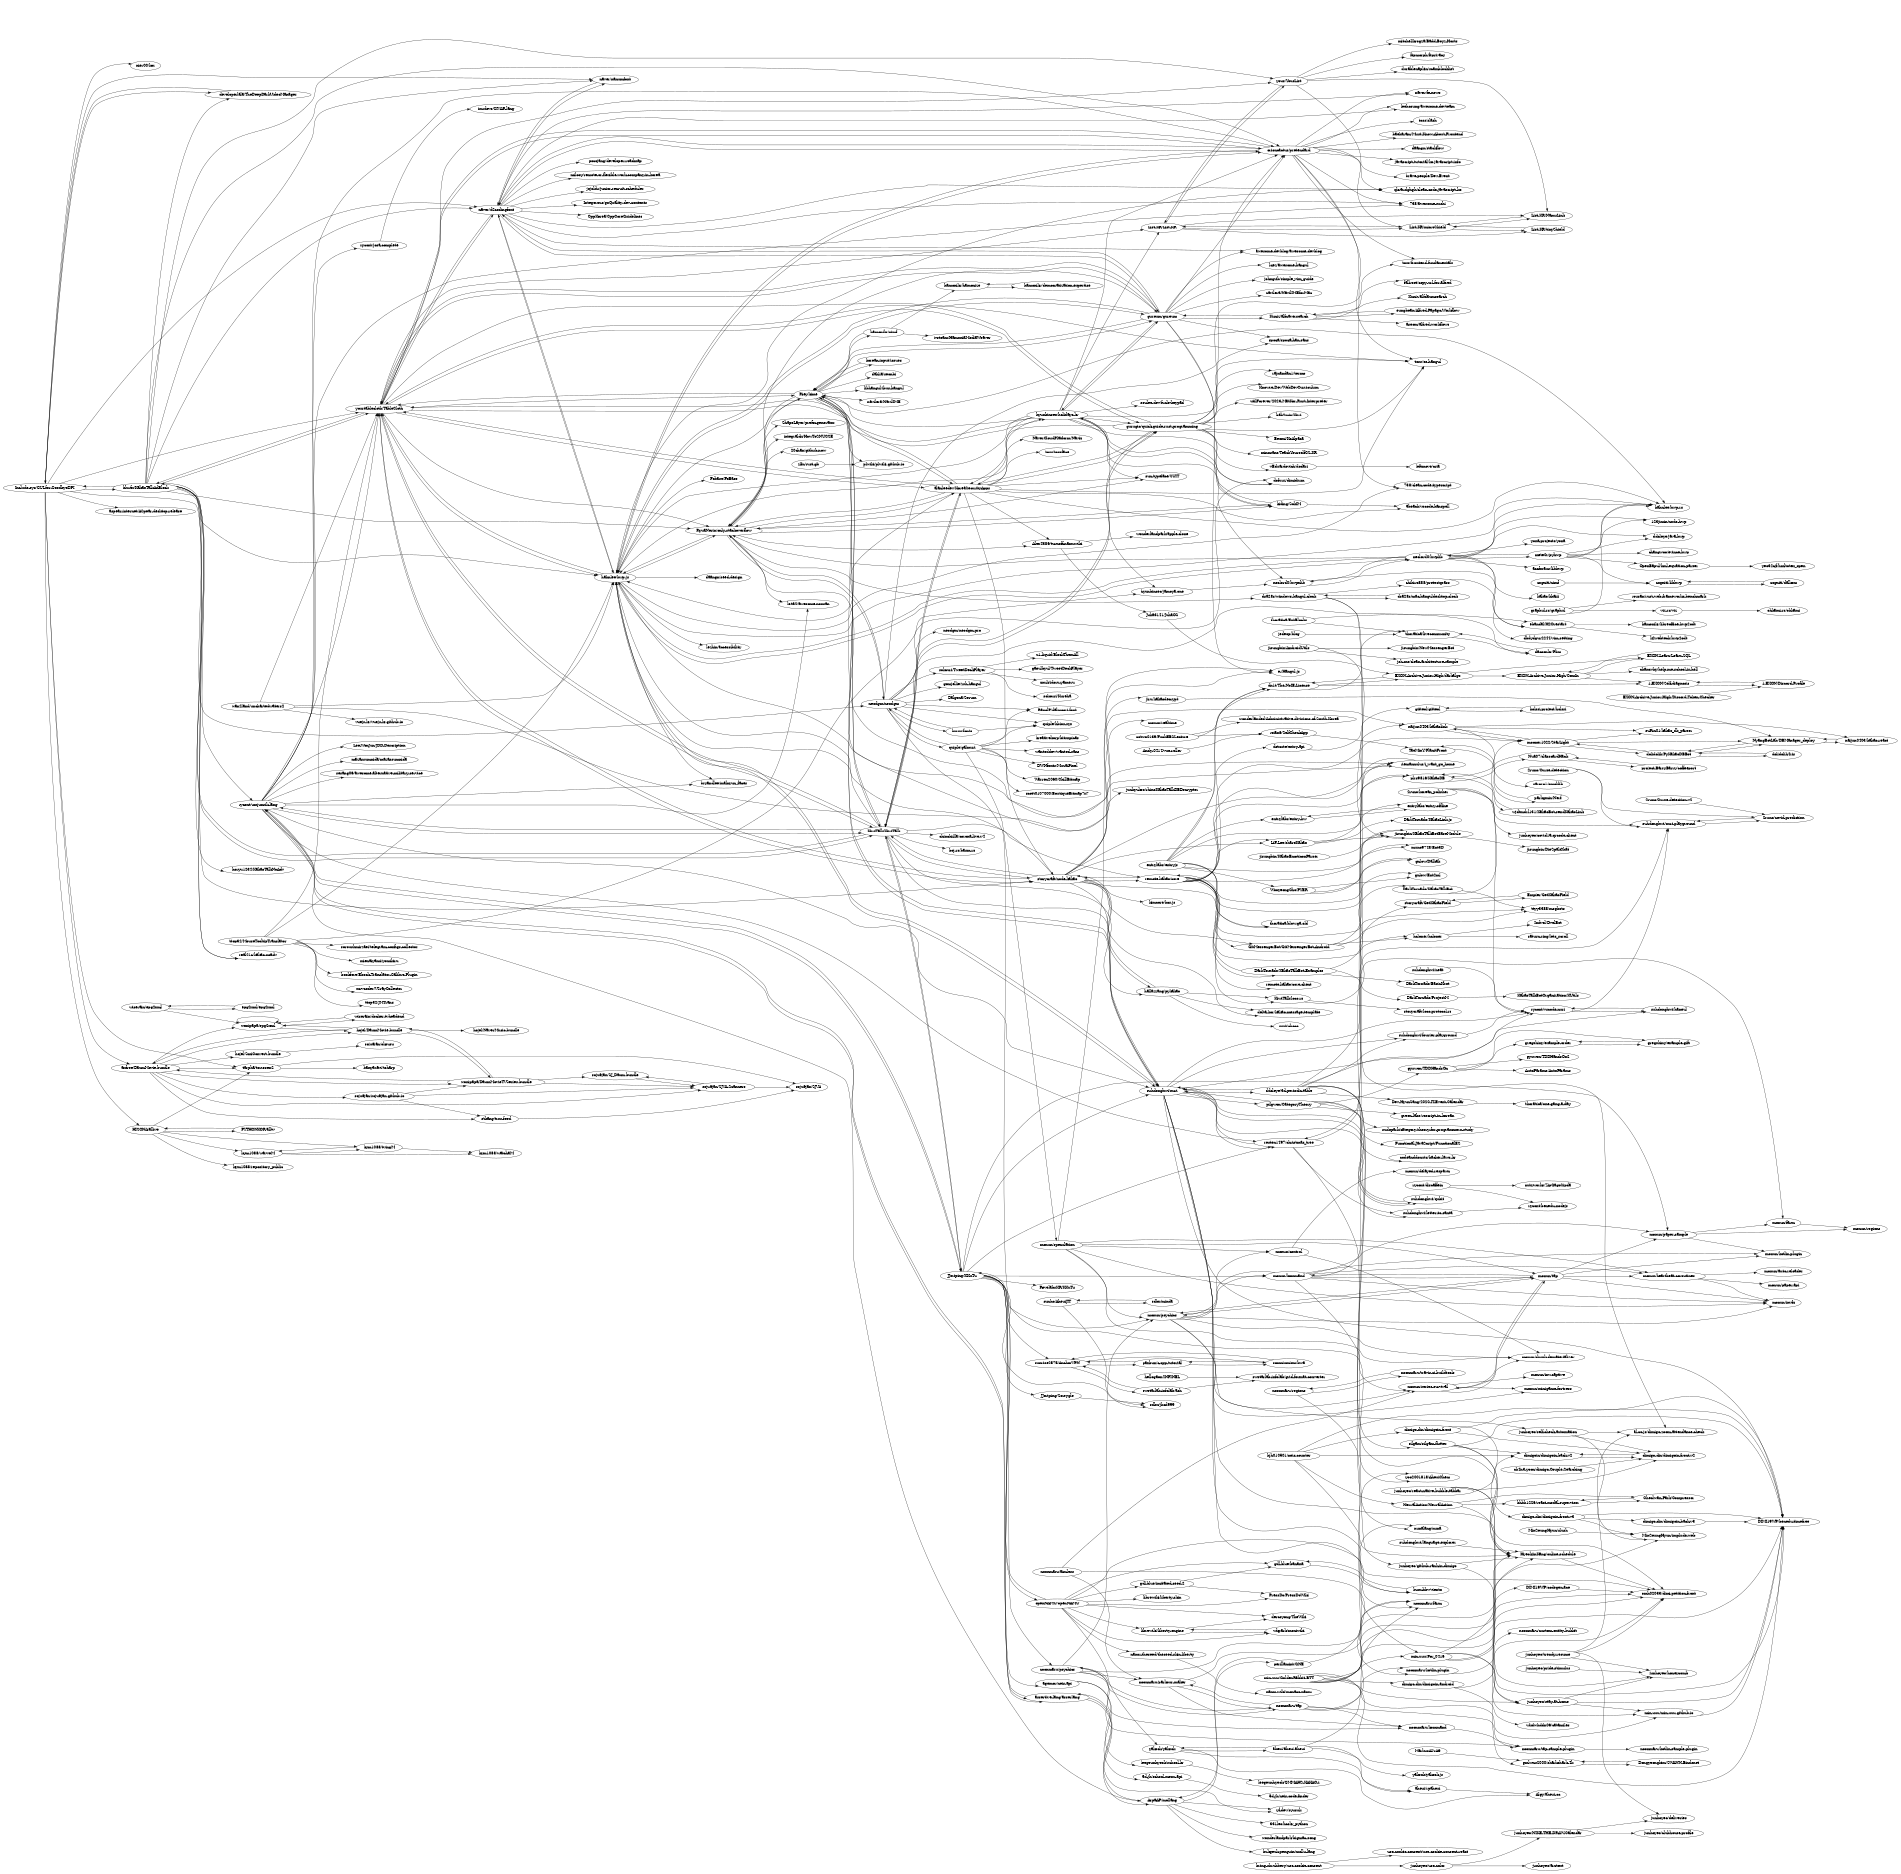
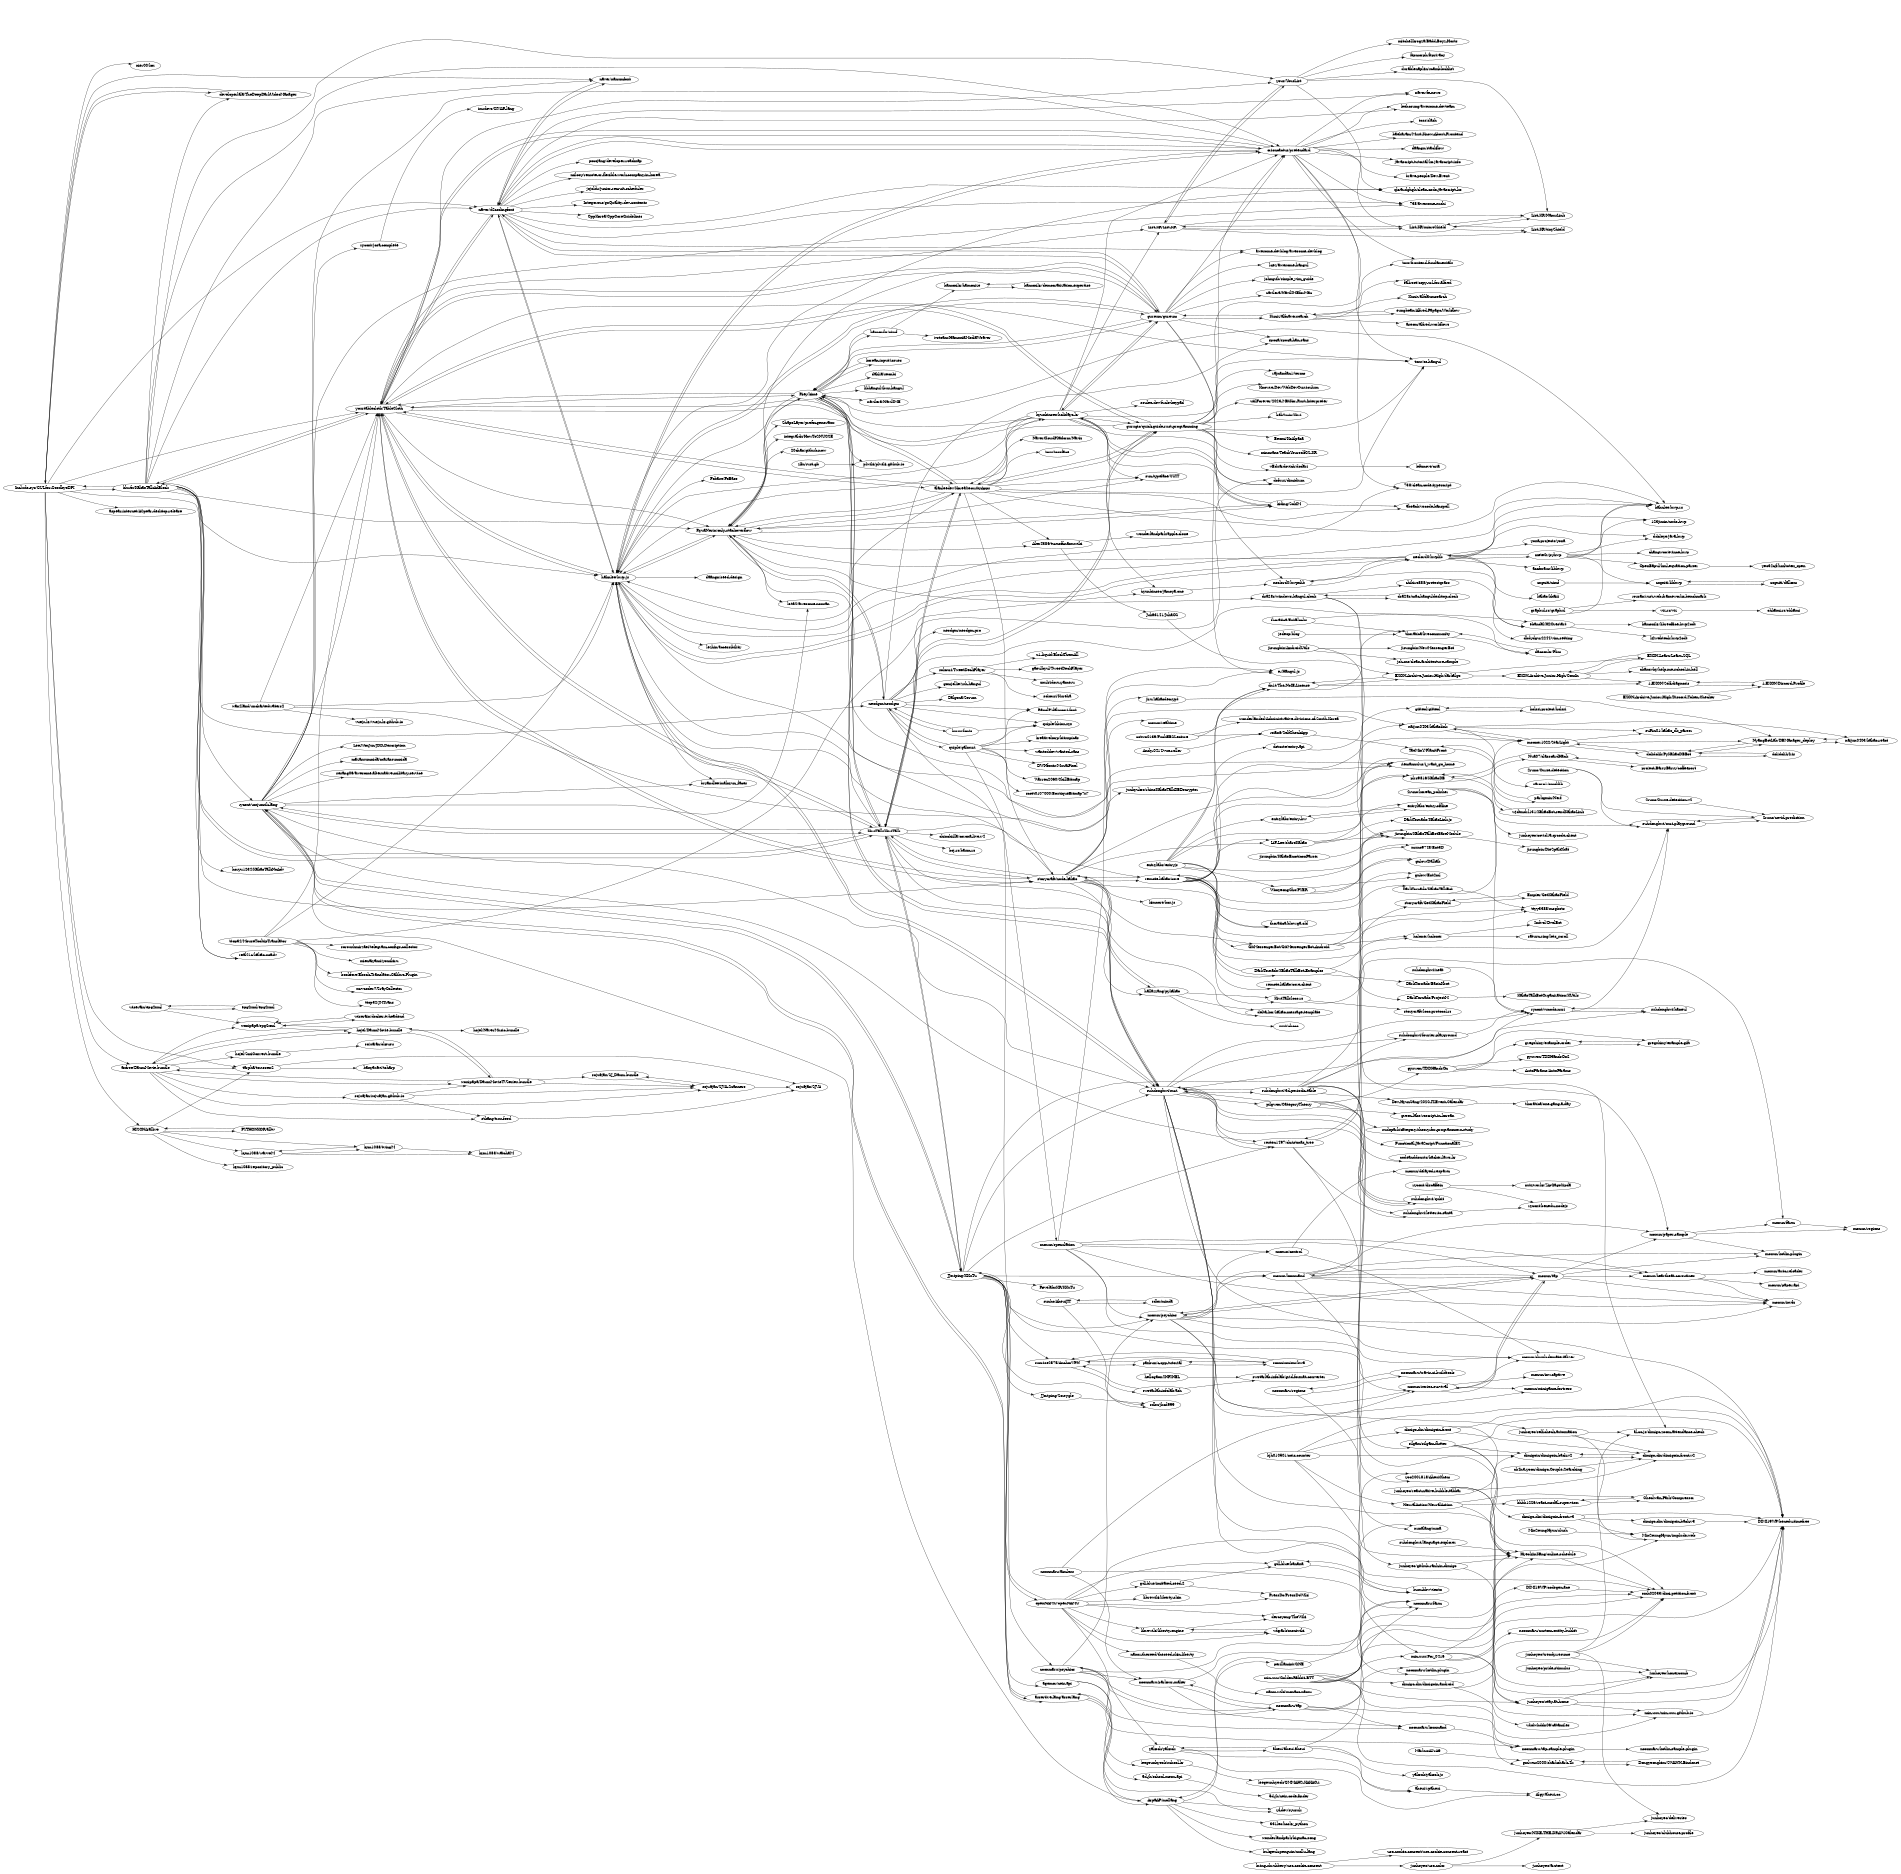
node "ddoleye/3d-periodic-table": label "ddoleye/3d-periodic-table" -> "suhdonghwi/3d-periodic-table"
